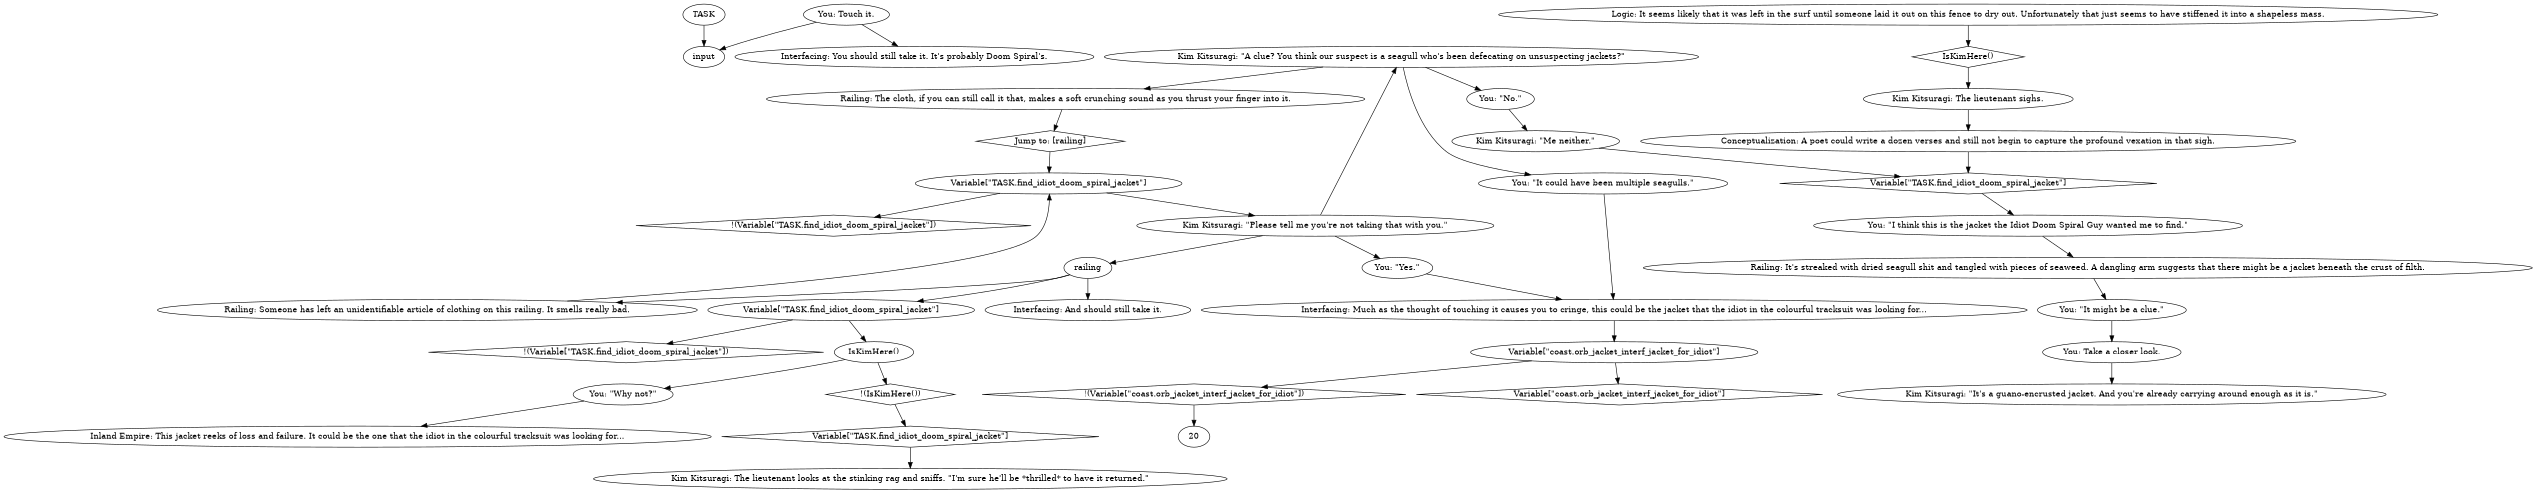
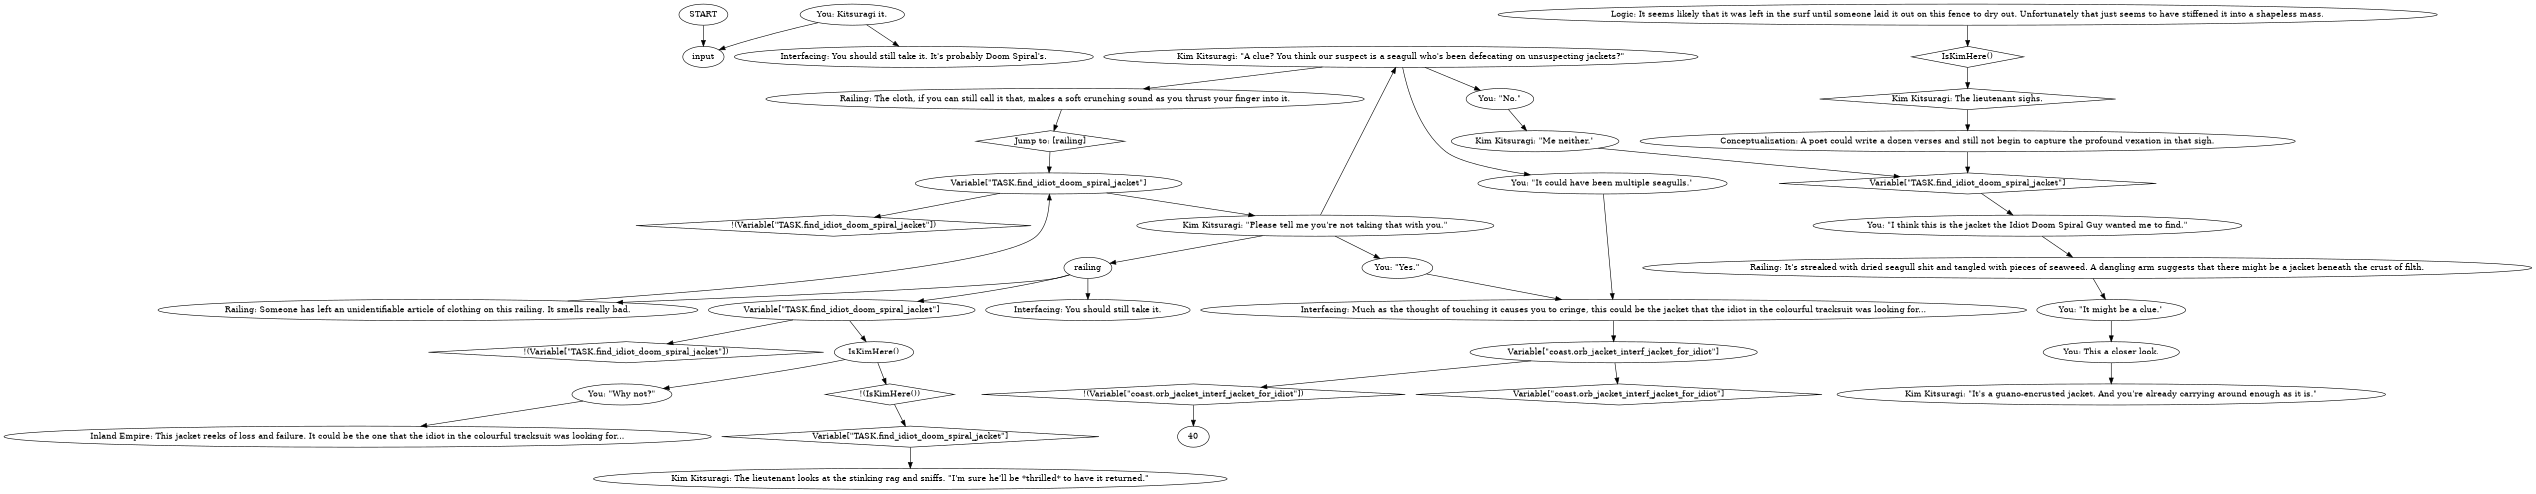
node "TASK": label "TASK" -> "START"
node "You: Touch it.": label "You: Touch it." -> "You: Kitsuragi it."
node "Kim Kitsuragi: The lieutenant sighs.": shape ellipse -> diamond
node "Interfacing: And should still take it.": label "Interfacing: And should still take it." -> "Interfacing: You should still take it."
node "You: Take a closer look.": label "You: Take a closer look." -> "You: This a closer look."
node "20": label "20" -> "40"
